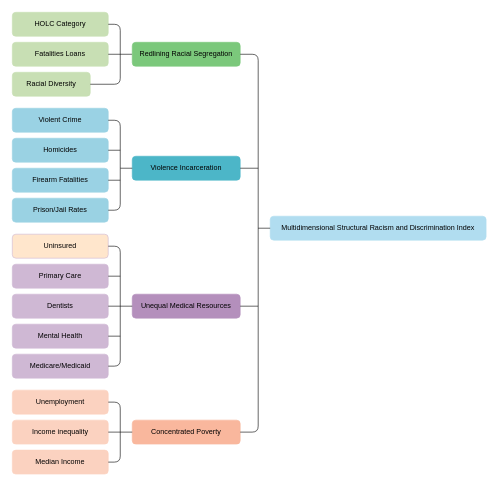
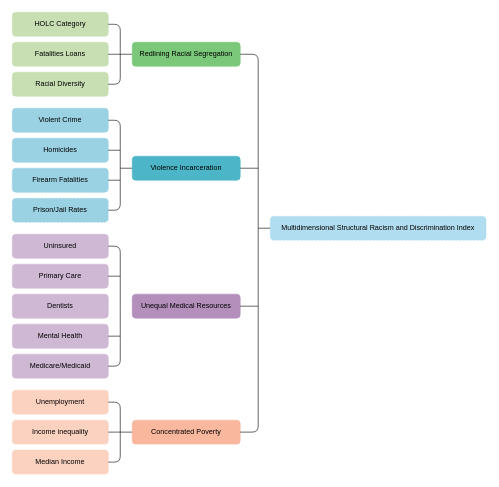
node "Racial Diversity": size 78x24 -> 96x24
node "Prison/Jail Rates": style solid -> dashed
node "Multidimensional Structural Racism and Discrimination Index": style solid -> dashed
node "Uninsured": fillcolor #ffe6cc -> #cfb8d4
edge "Dentists" -- "Unequal Medical Resources": removed
